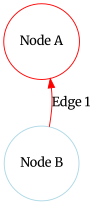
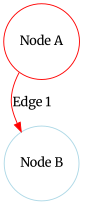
edge "Node B" -> "Node A": reversed
